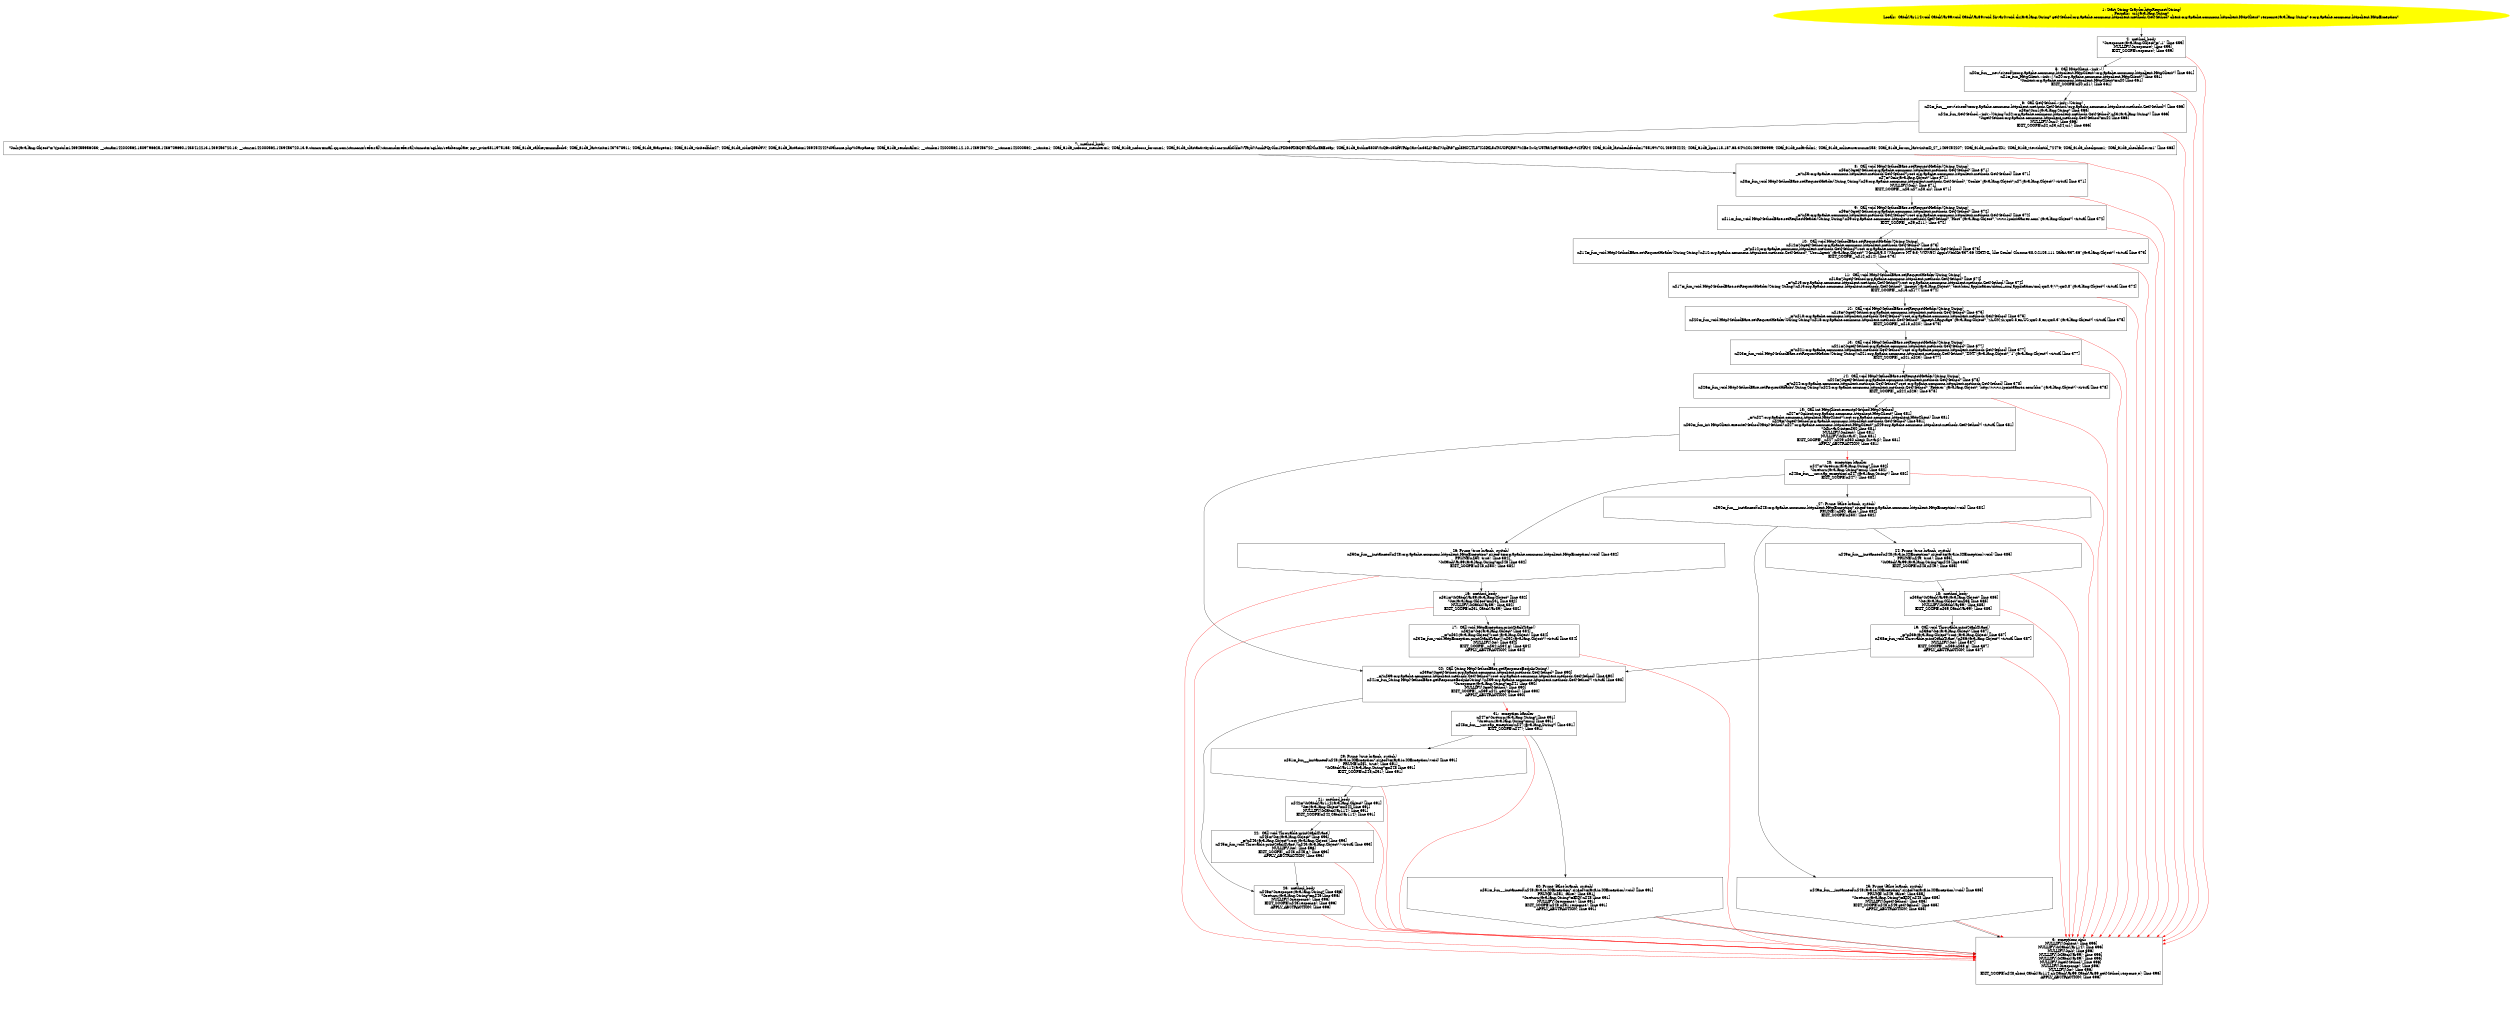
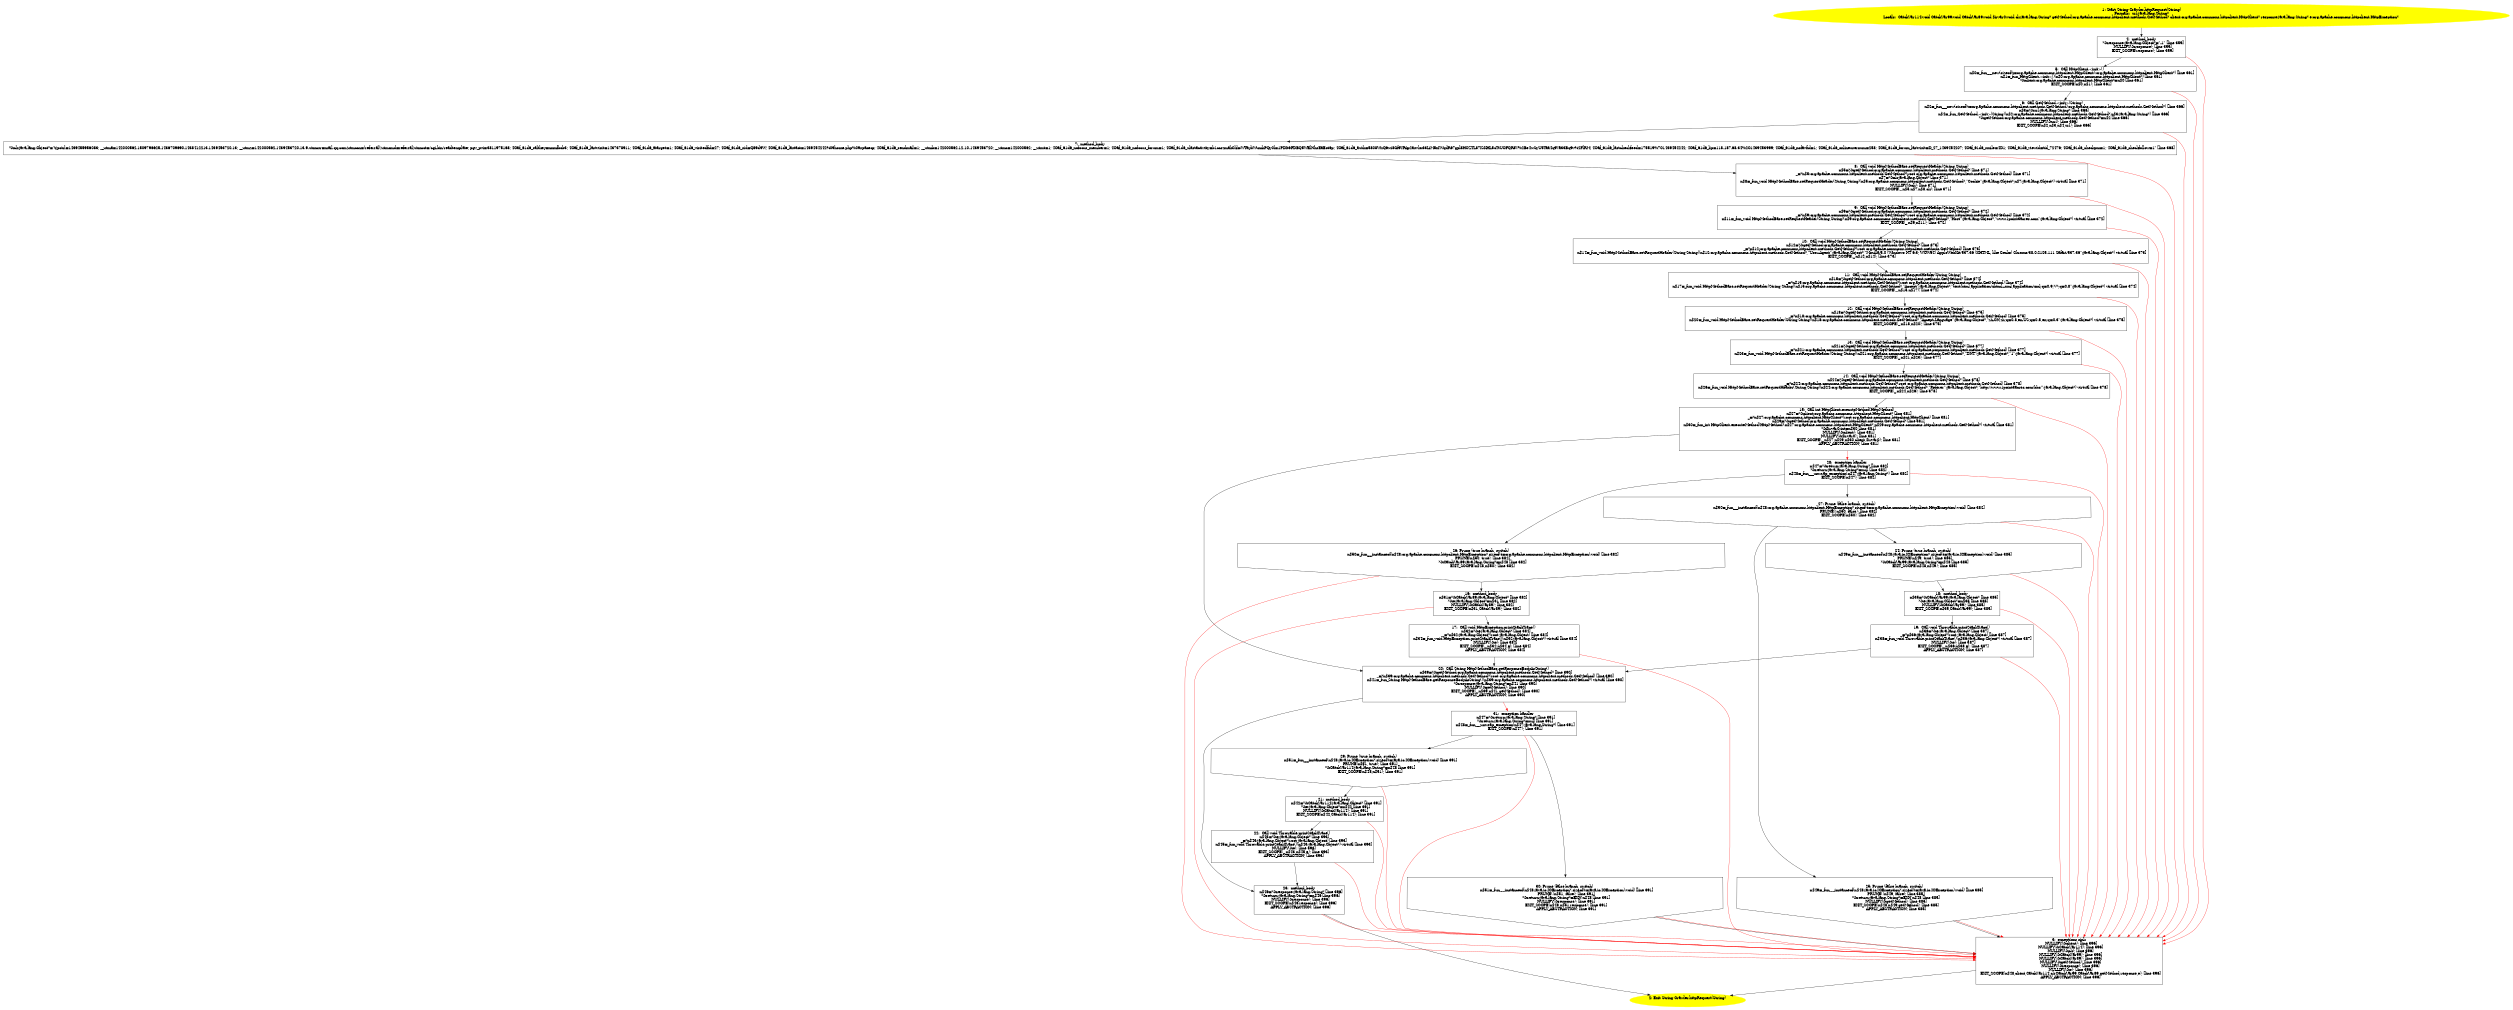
node "2: Exit String Crawler.httpRequest(String)": added
